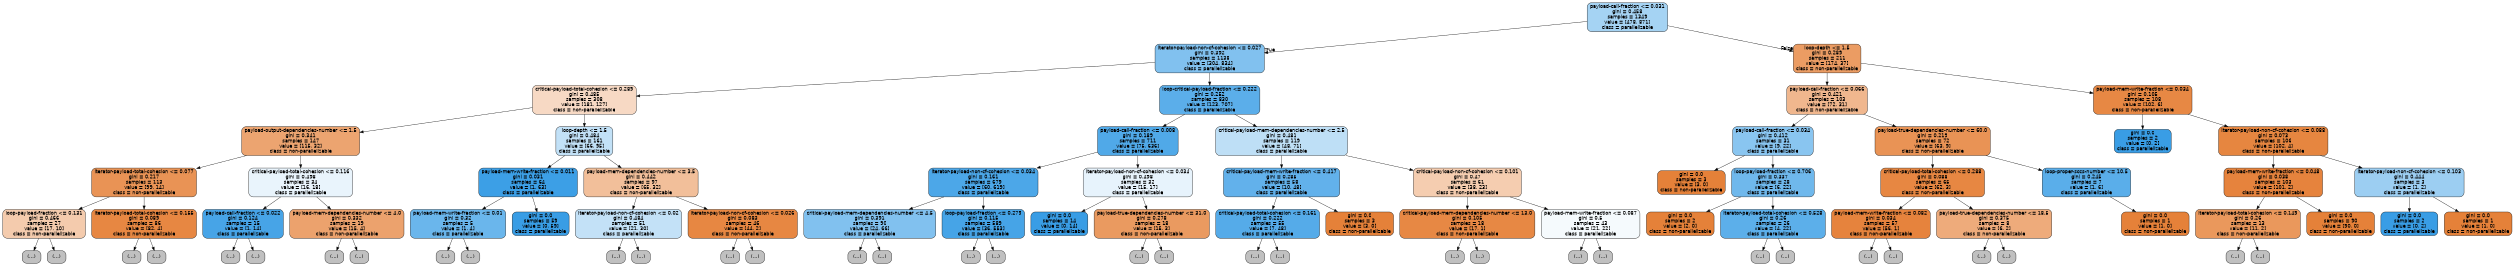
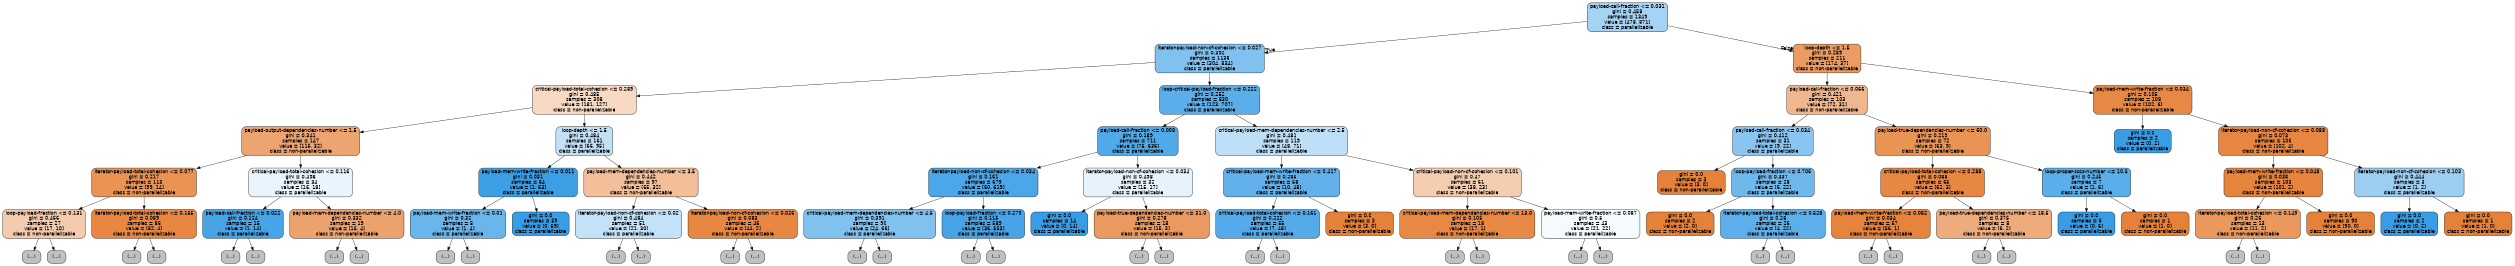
node "gini = 0.0 samples = 6 value = [0, 6] class = parallelizable": added
